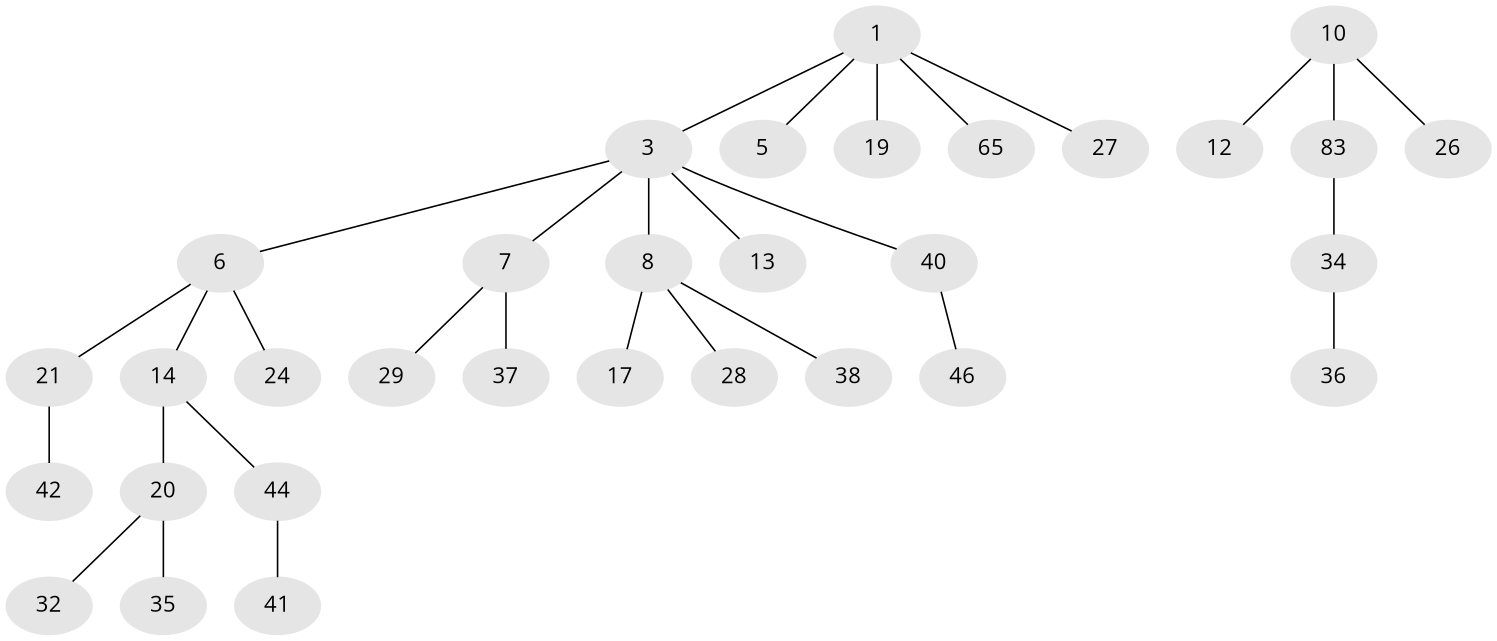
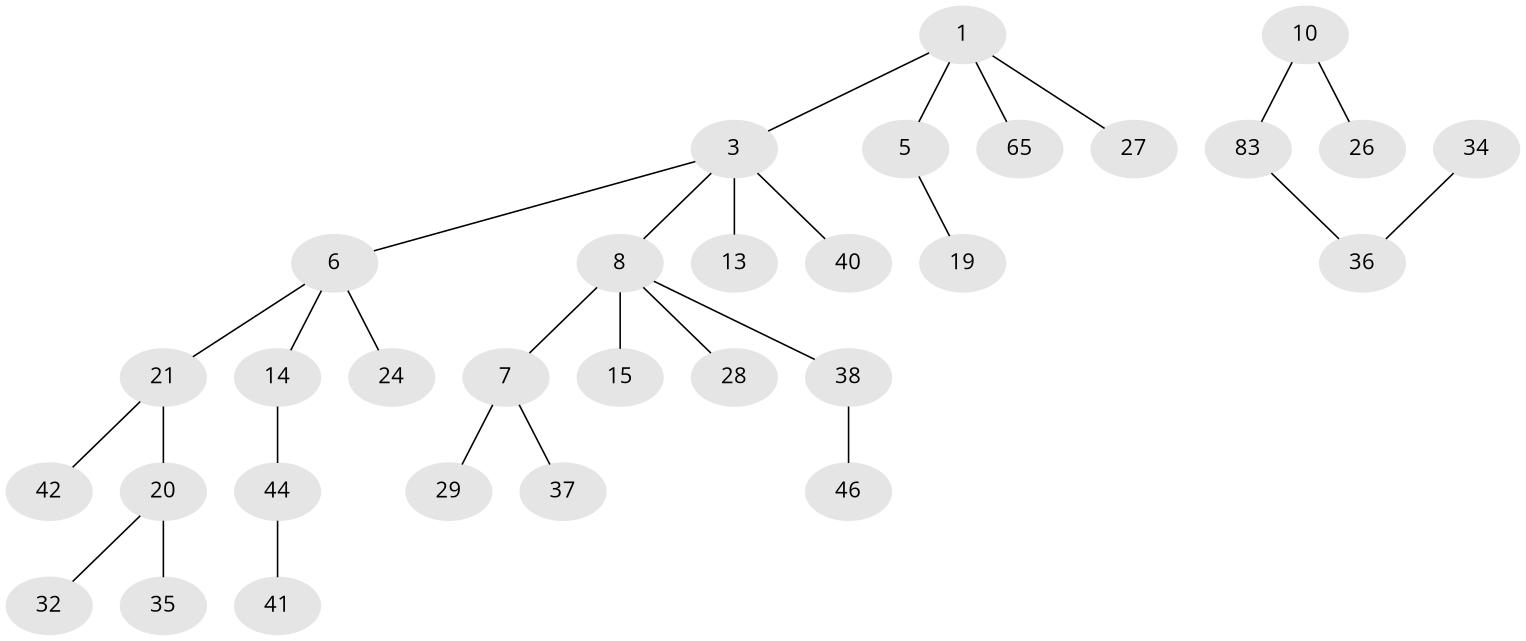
edge "1" -- "19": now "5" -- "19"
node "12": removed
edge "3" -- "7": now "8" -- "7"
edge "83" -- "34": now "83" -- "36"
edge "40" -- "46": now "38" -- "46"
node "17": label "17" -> "15"
edge "14" -- "20": now "21" -- "20"
